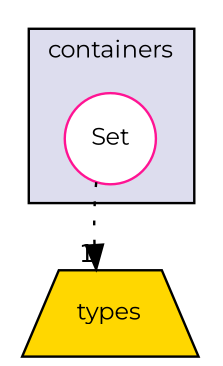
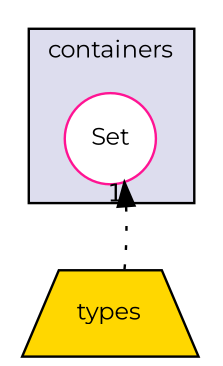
edge "Set" -> "types": reversed
